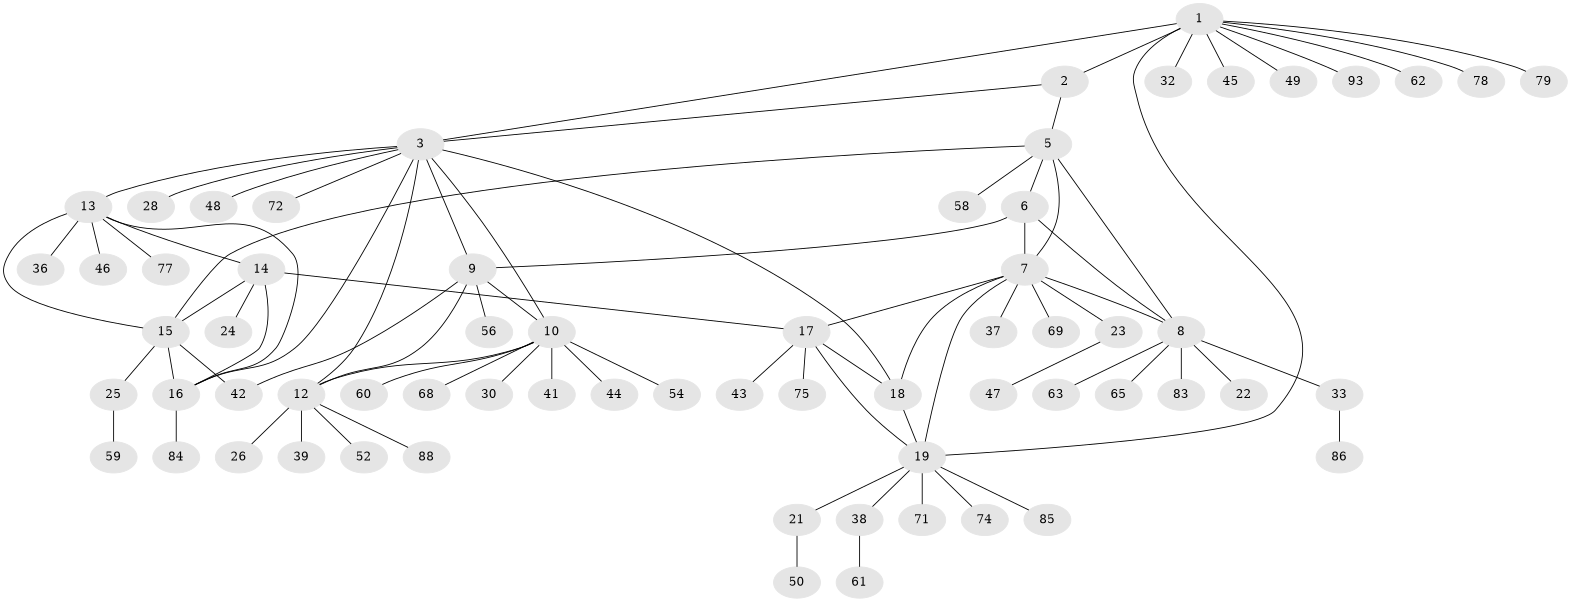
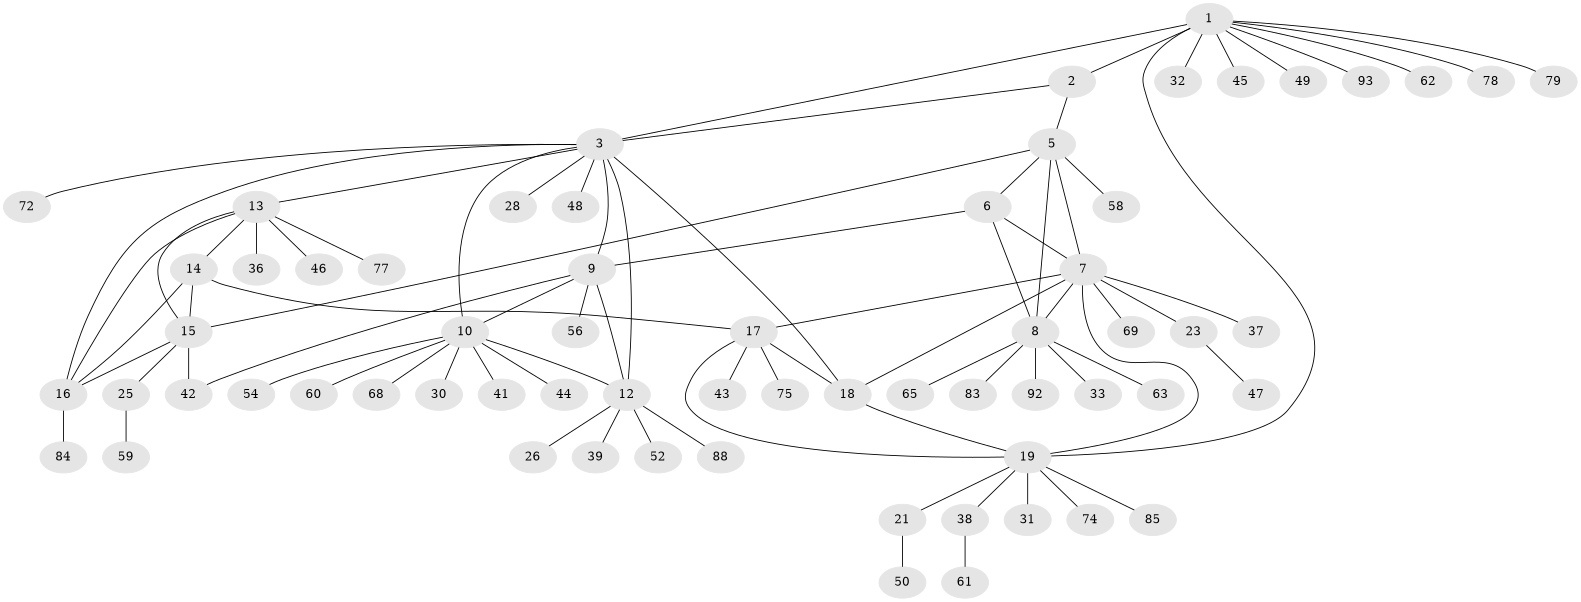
node "24": removed
node "22": label "22" -> "92"
node "86": removed
node "71": label "71" -> "31"
